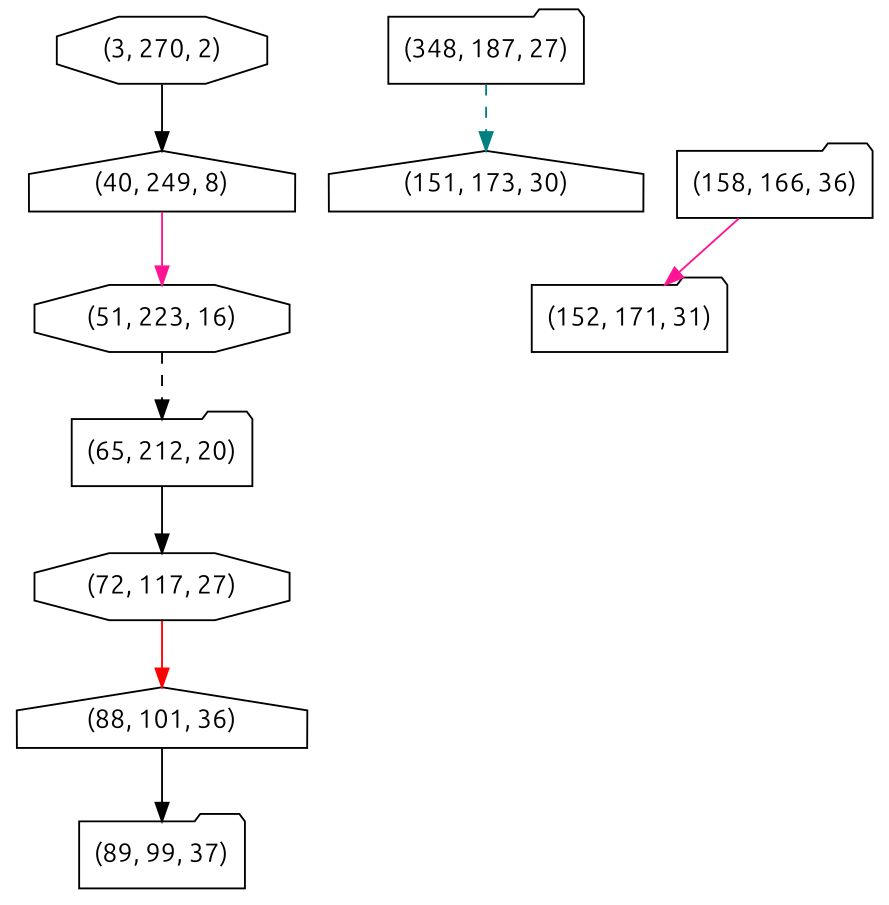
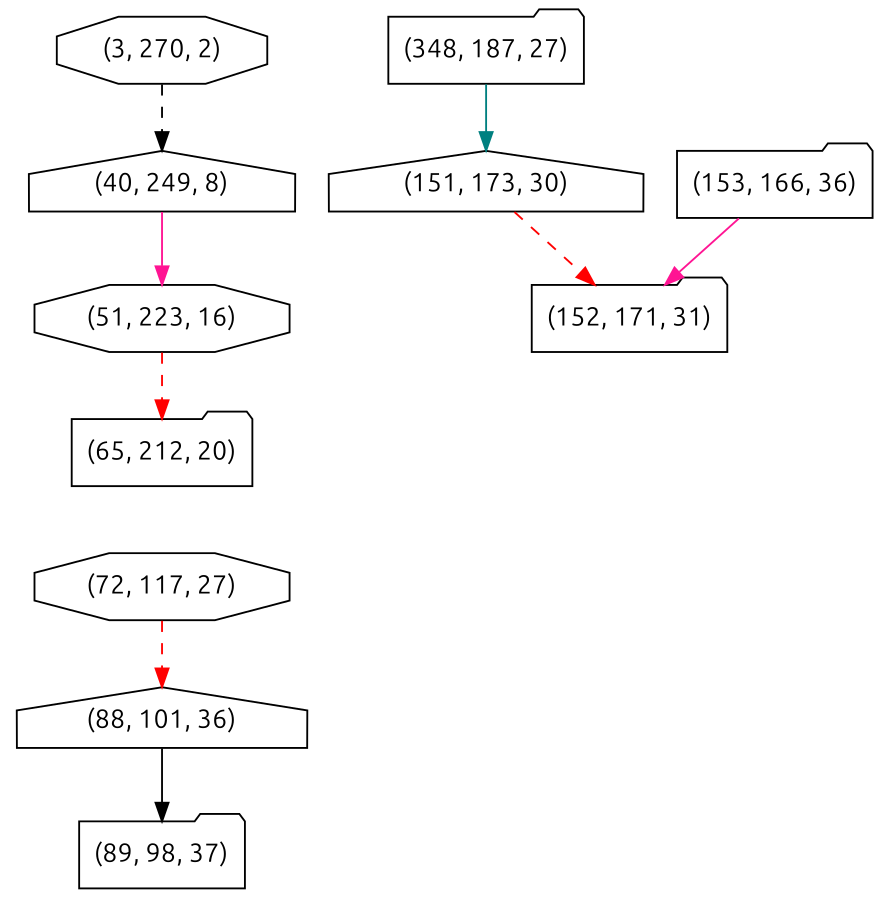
edge "(3, 270, 2)" -> "(40, 249, 8)": style solid -> dashed
edge "(348, 187, 27)" -> "(151, 173, 30)": style dashed -> solid
node "(158, 166, 36)": label "(158, 166, 36)" -> "(153, 166, 36)"
edge "(151, 173, 30)" -> "(152, 171, 31)": added
edge "(51, 223, 16)" -> "(65, 212, 20)": color black -> red
edge "(65, 212, 20)" -> "(72, 117, 27)": removed
edge "(72, 117, 27)" -> "(88, 101, 36)": style solid -> dashed
node "(89, 99, 37)": label "(89, 99, 37)" -> "(89, 98, 37)"
